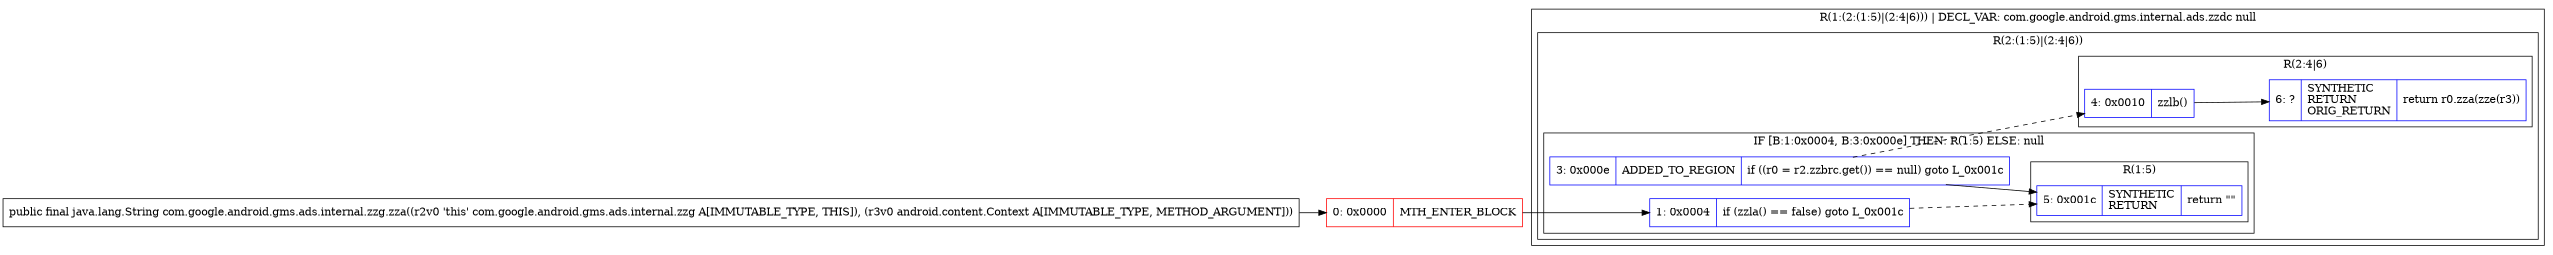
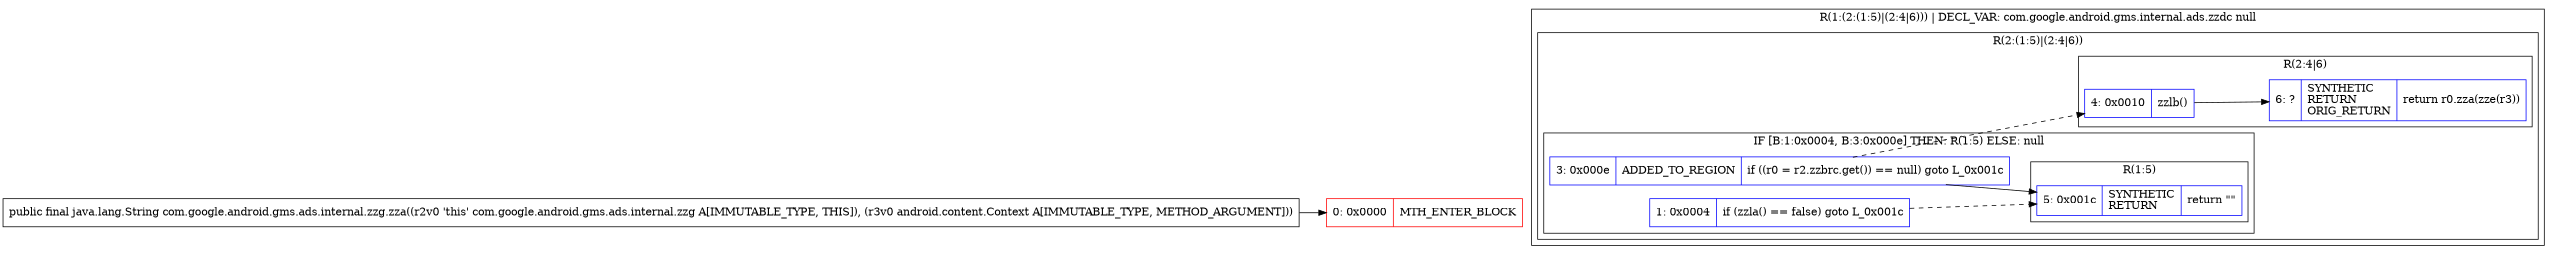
edge "0: 0x0000" -> "1: 0x0004": removed
